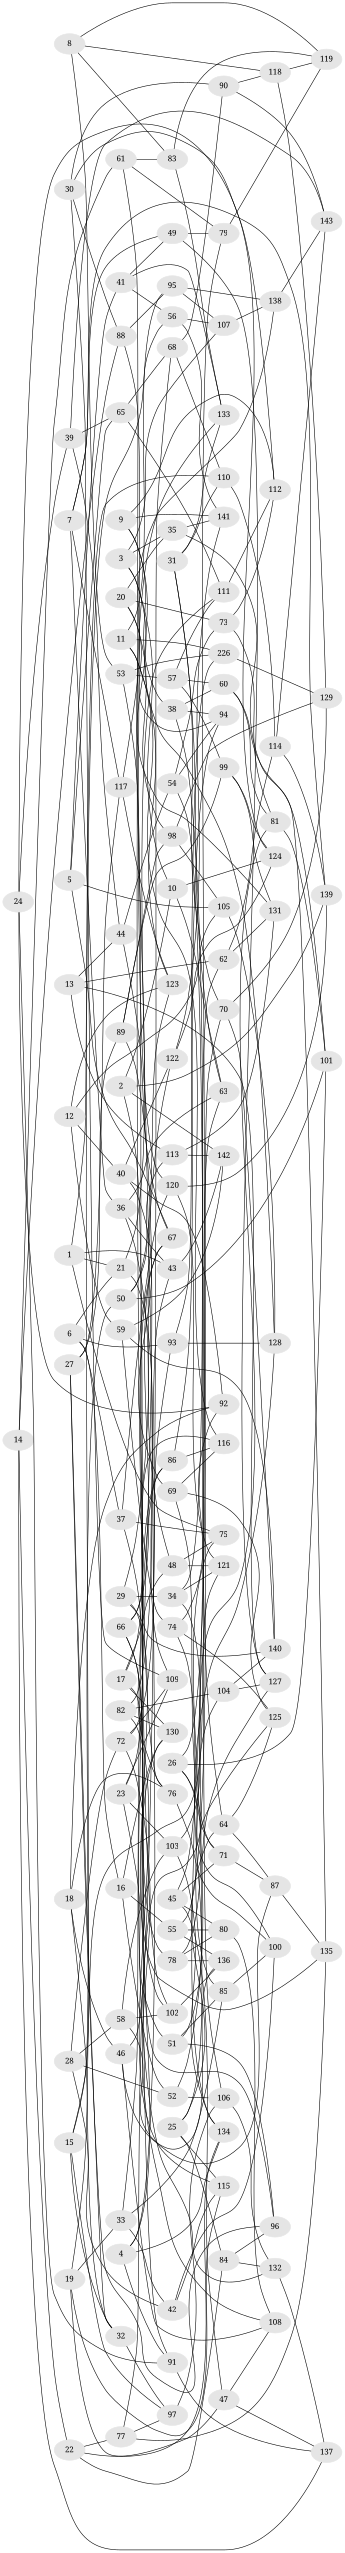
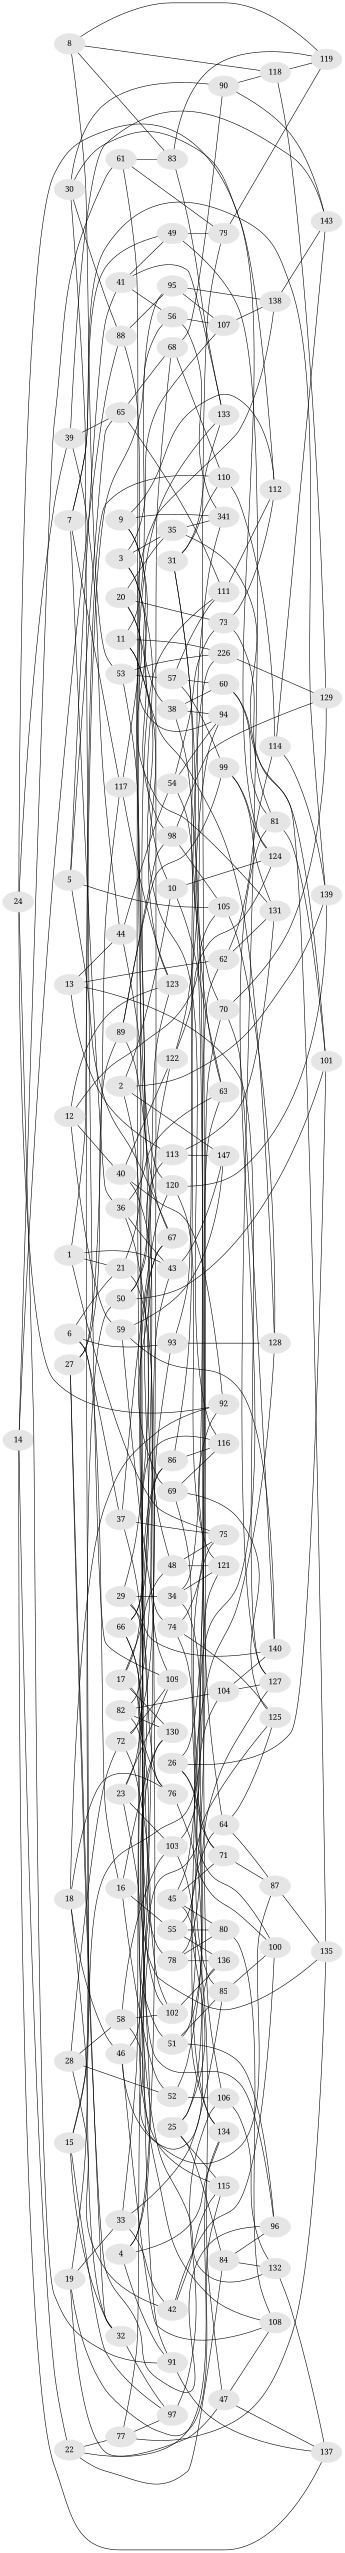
node "141": label "141" -> "341"
node "142": label "142" -> "147"
